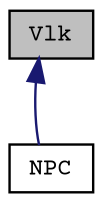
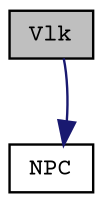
edge "NPC" -> "Vlk": reversed
